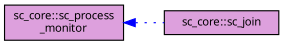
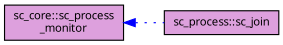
node "sc_core::sc_join": label "sc_core::sc_join" -> "sc_process::sc_join"
